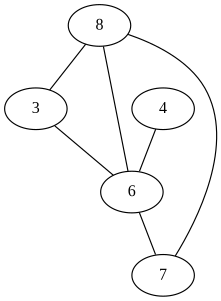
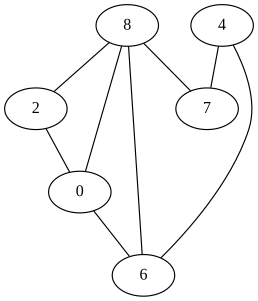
node "3": label "3" -> "0"
node "2": added
edge "6" -- "7": now "4" -- "7"
